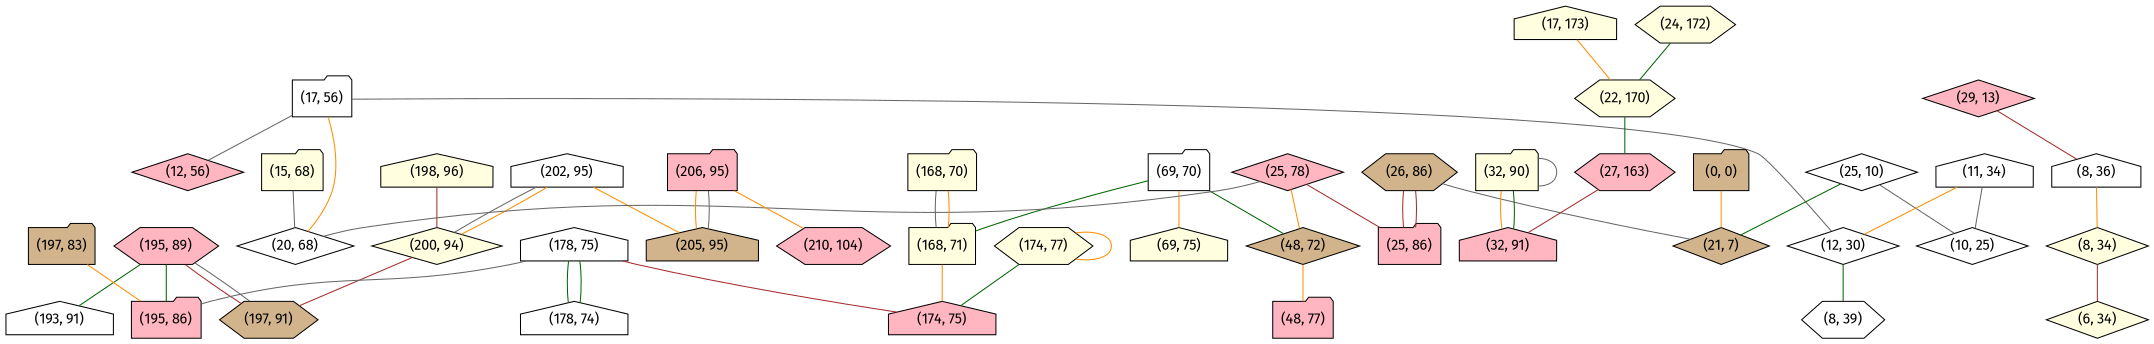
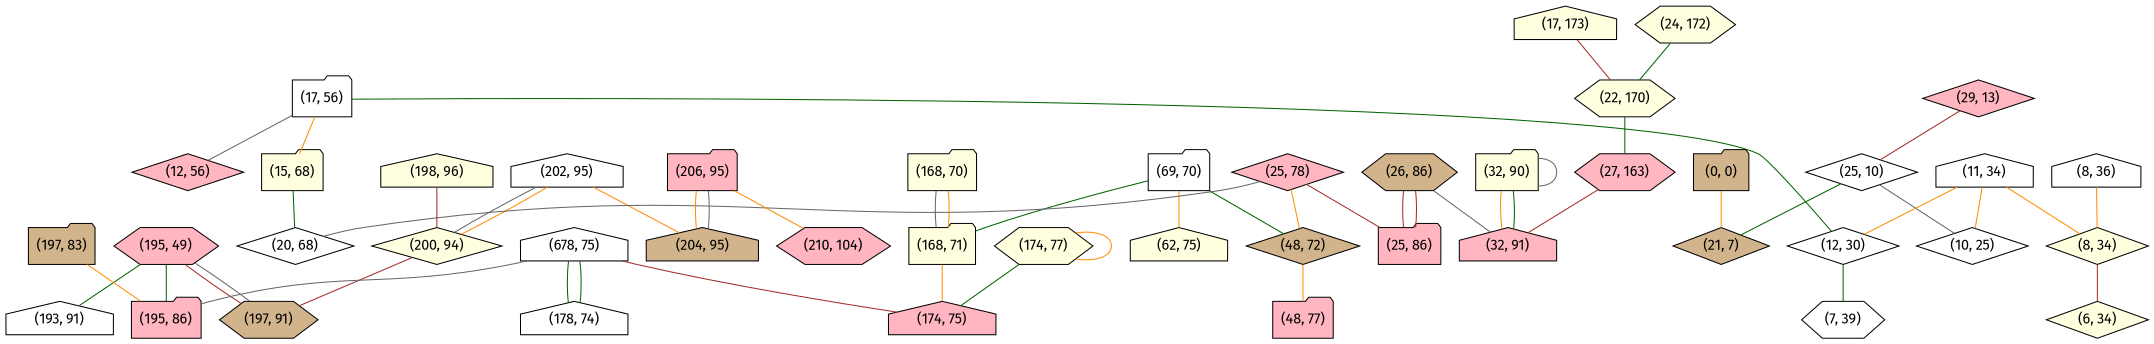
edge "(17, 173)" -- "(22, 170)": color darkorange -> brown
edge "(17, 56)" -- "(12, 30)": color gray40 -> darkgreen
edge "(29, 13)" -- "(8, 36)": now "(29, 13)" -- "(25, 10)"
edge "(17, 56)" -- "(20, 68)": now "(17, 56)" -- "(15, 68)"
edge "(11, 34)" -- "(10, 25)": color gray40 -> darkorange
edge "(15, 68)" -- "(20, 68)": color gray40 -> darkgreen
edge "(11, 34)" -- "(8, 34)": added
edge "(26, 86)" -- "(21, 7)": now "(26, 86)" -- "(32, 91)"
node "(195, 89)": label "(195, 89)" -> "(195, 49)"
node "(178, 75)": label "(178, 75)" -> "(678, 75)"
node "(205, 95)": label "(205, 95)" -> "(204, 95)"
node "(69, 75)": label "(69, 75)" -> "(62, 75)"
node "(8, 39)": label "(8, 39)" -> "(7, 39)"
